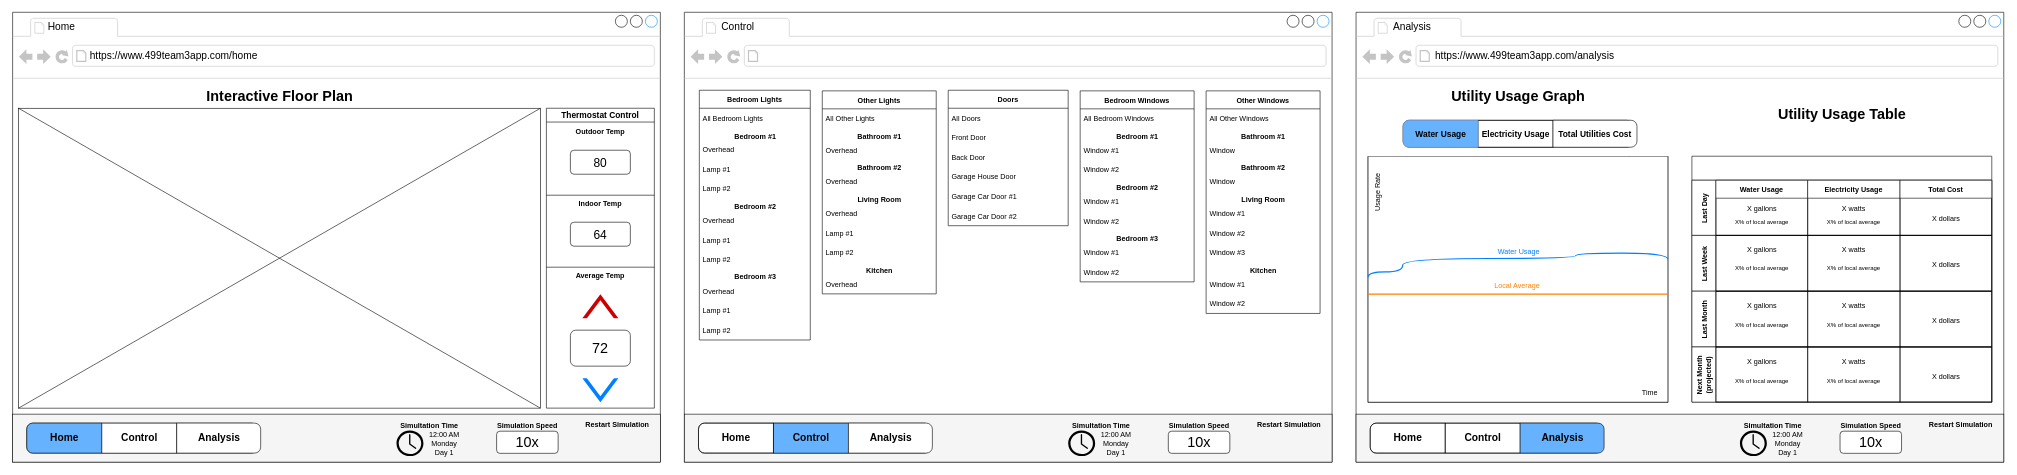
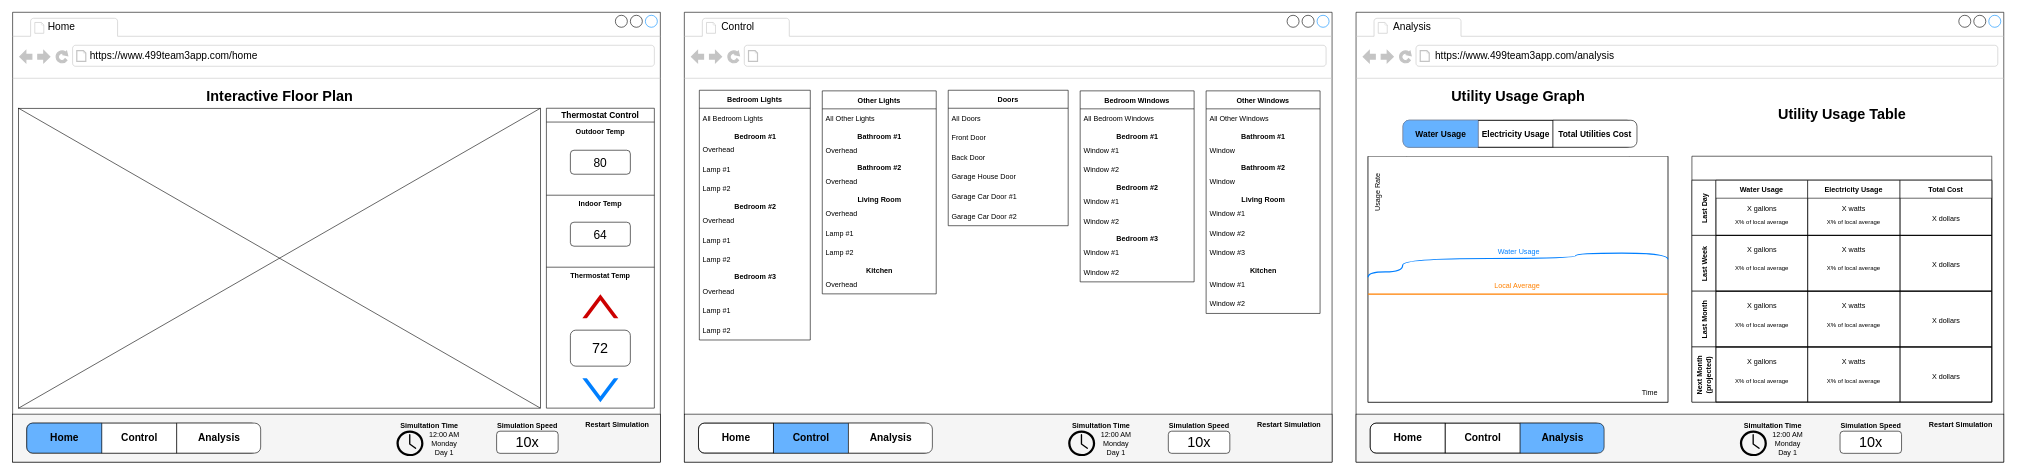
node "Average Temp": label "Average Temp" -> "Thermostat Temp"
